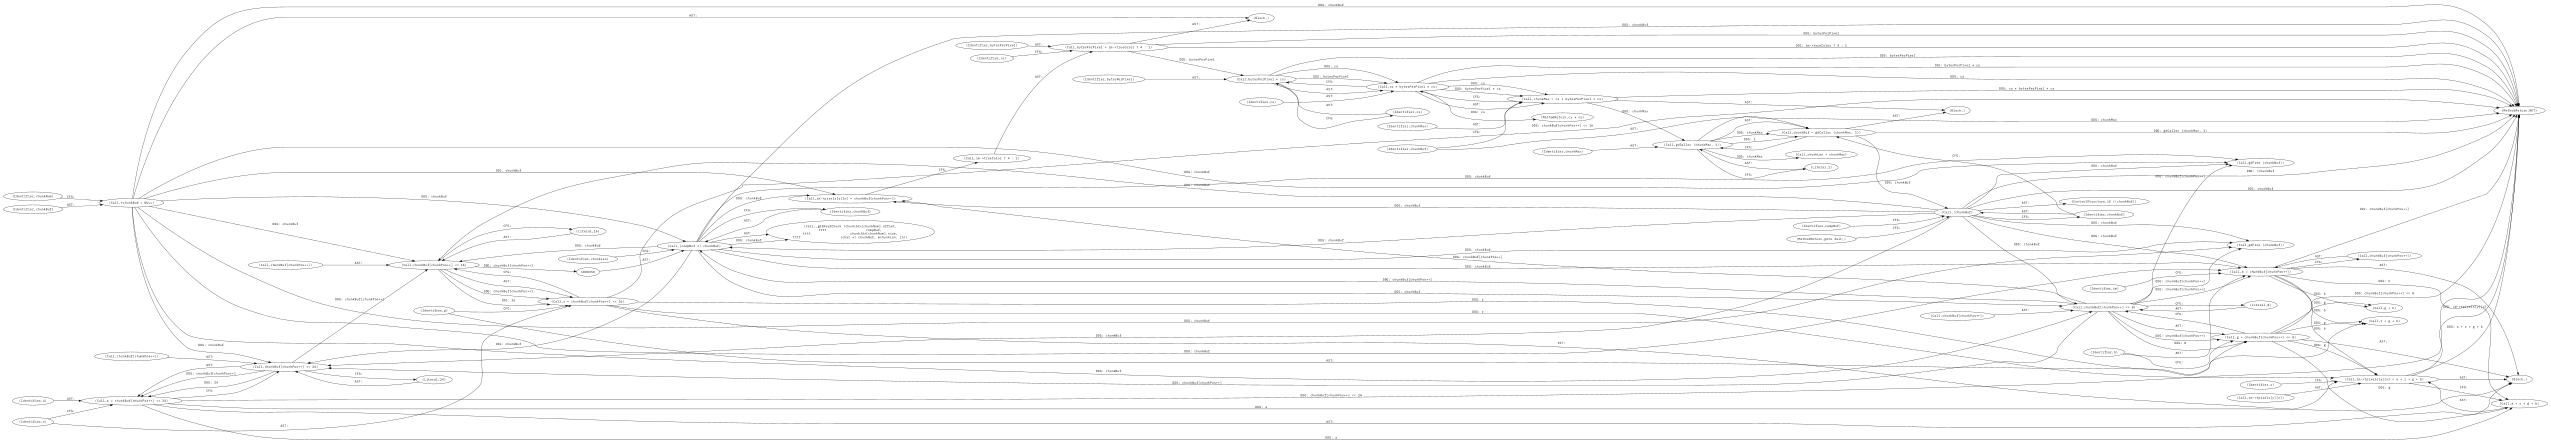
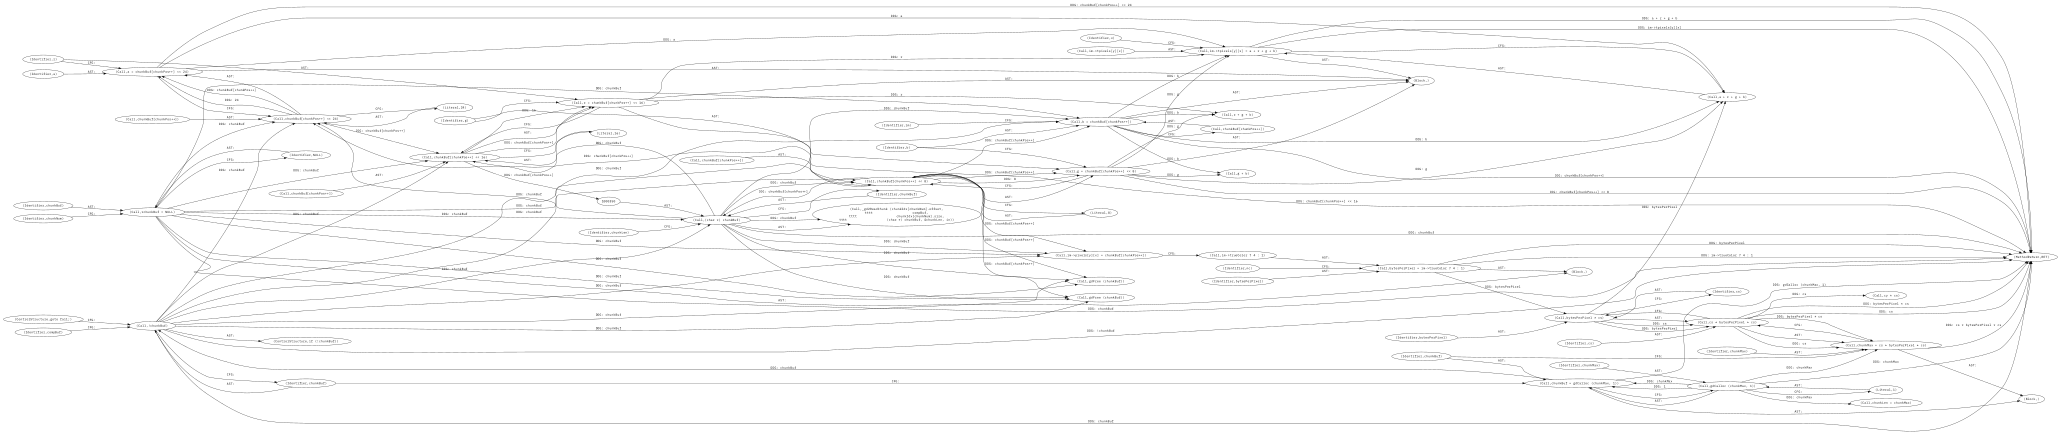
edge "(Call,bytesPerPixel * cs)" -> "(MethodReturn,RET)": now "(Call,bytesPerPixel * cs)" -> "(Call,a + r + g + b)"
node "(MethodReturn,cy * cs)": label "(MethodReturn,cy * cs)" -> "(Call,cy * cs)"
edge "(Call,chunkMax = cs * bytesPerPixel * cs)" -> "(Call,gdCalloc (chunkMax, 1))": reversed
node "(Identifier,NULL)": added
node "(MethodReturn,goto fail;)": label "(MethodReturn,goto fail;)" -> "(ControlStructure,goto fail;)"
node "(Call,(compBuf *) chunkBuf)": label "(Call,(compBuf *) chunkBuf)" -> "(Call,(char *) chunkBuf)"
